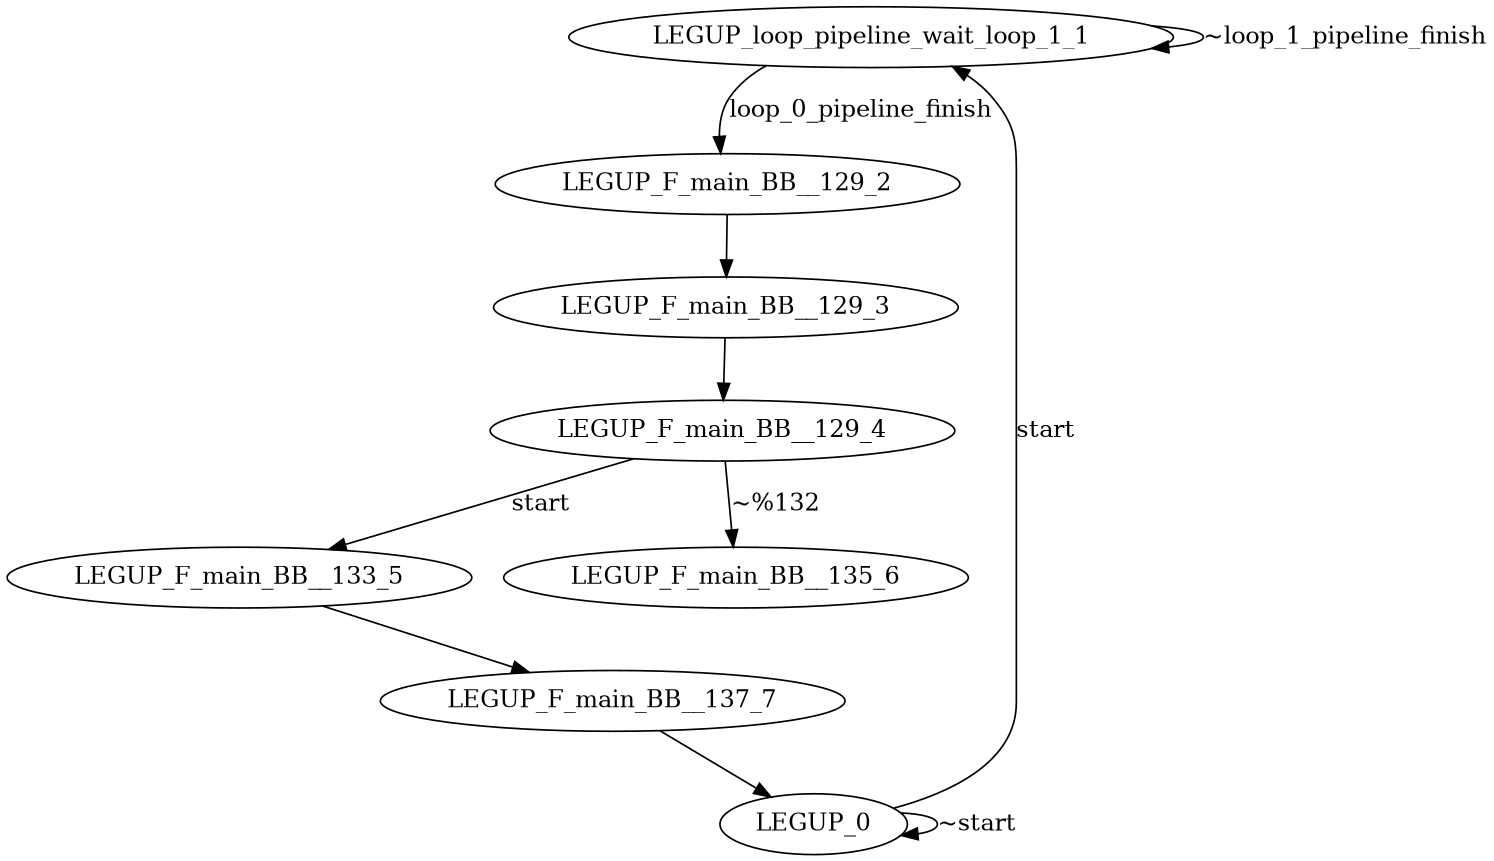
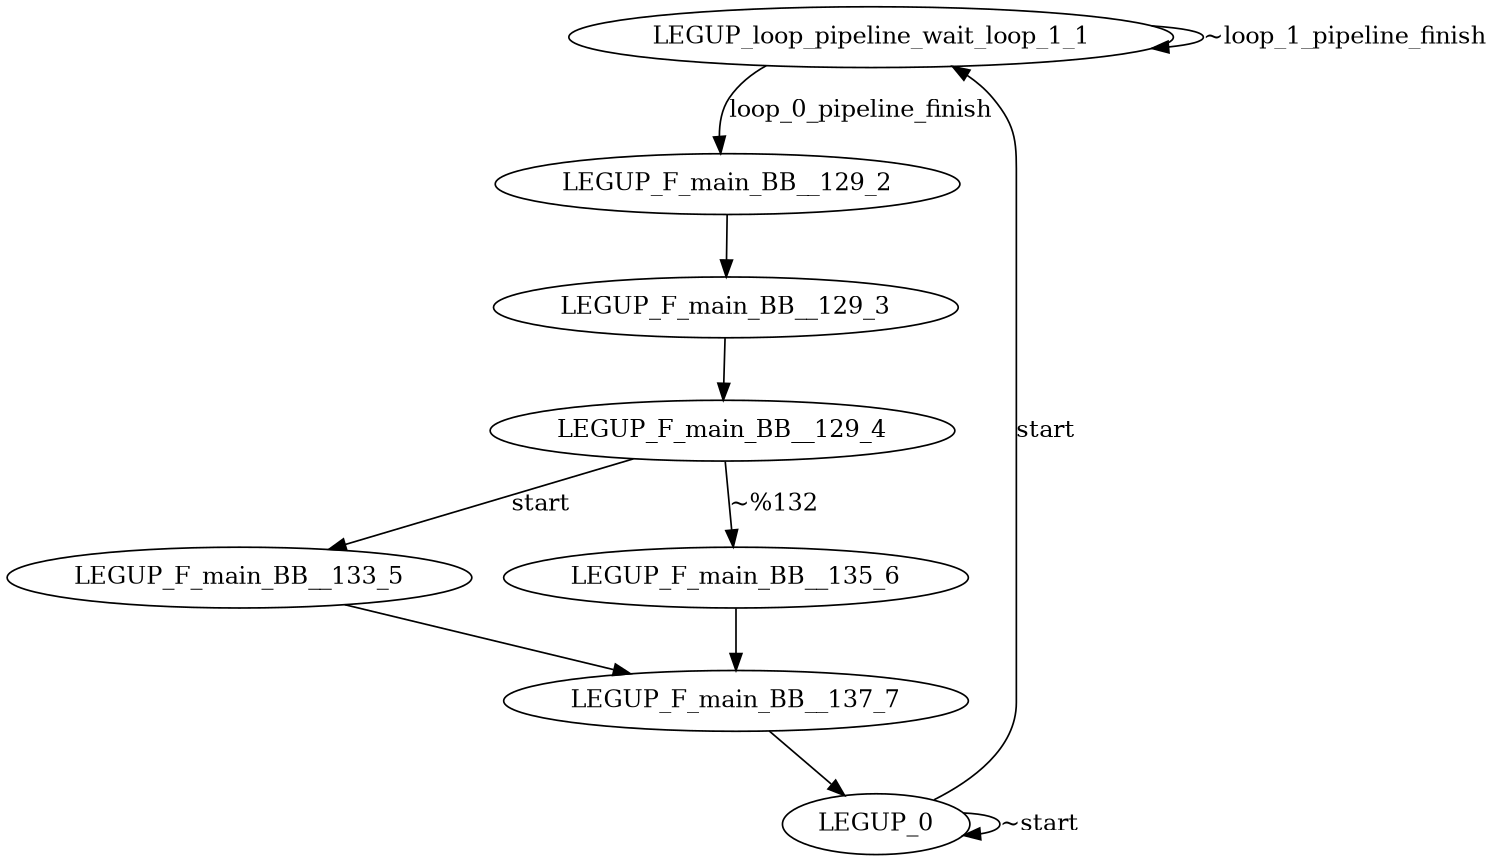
edge "LEGUP_F_main_BB__135_6" -> "LEGUP_F_main_BB__137_7": added
